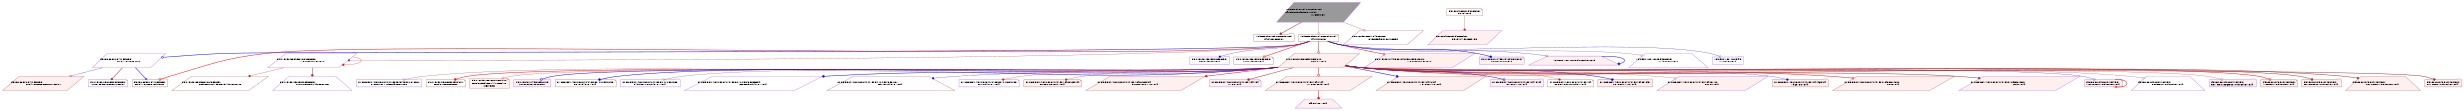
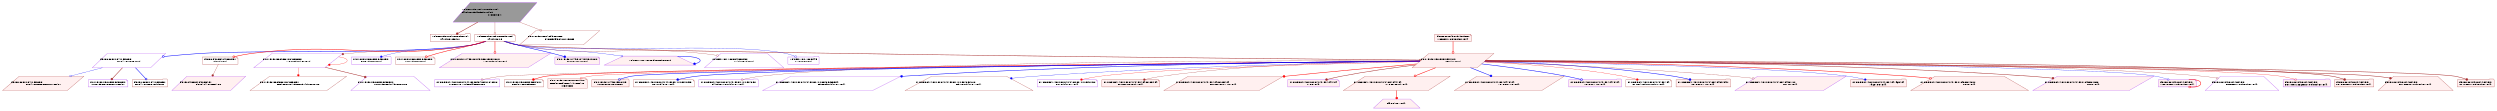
edge "waitress.channel.HTTPChannel. _flush_some" -> "django.core.mail.message. EmailMessage.recipients": now "waitress.channel.HTTPChannel. _flush_some" -> "django.dispatch.dispatcher. Signal.send"
edge "pip._vendor.requests.sessions. Session.send" -> "django.contrib.auth.hashers. MD5PasswordHasher.verify": reversed
node "pip._vendor.urllib3.response. HTTPResponse.stream": color purple -> brown
node "cryptography.hazmat.primitives.twofactor.hotp. HOTP.verify": shape parallelogram -> trapezium
